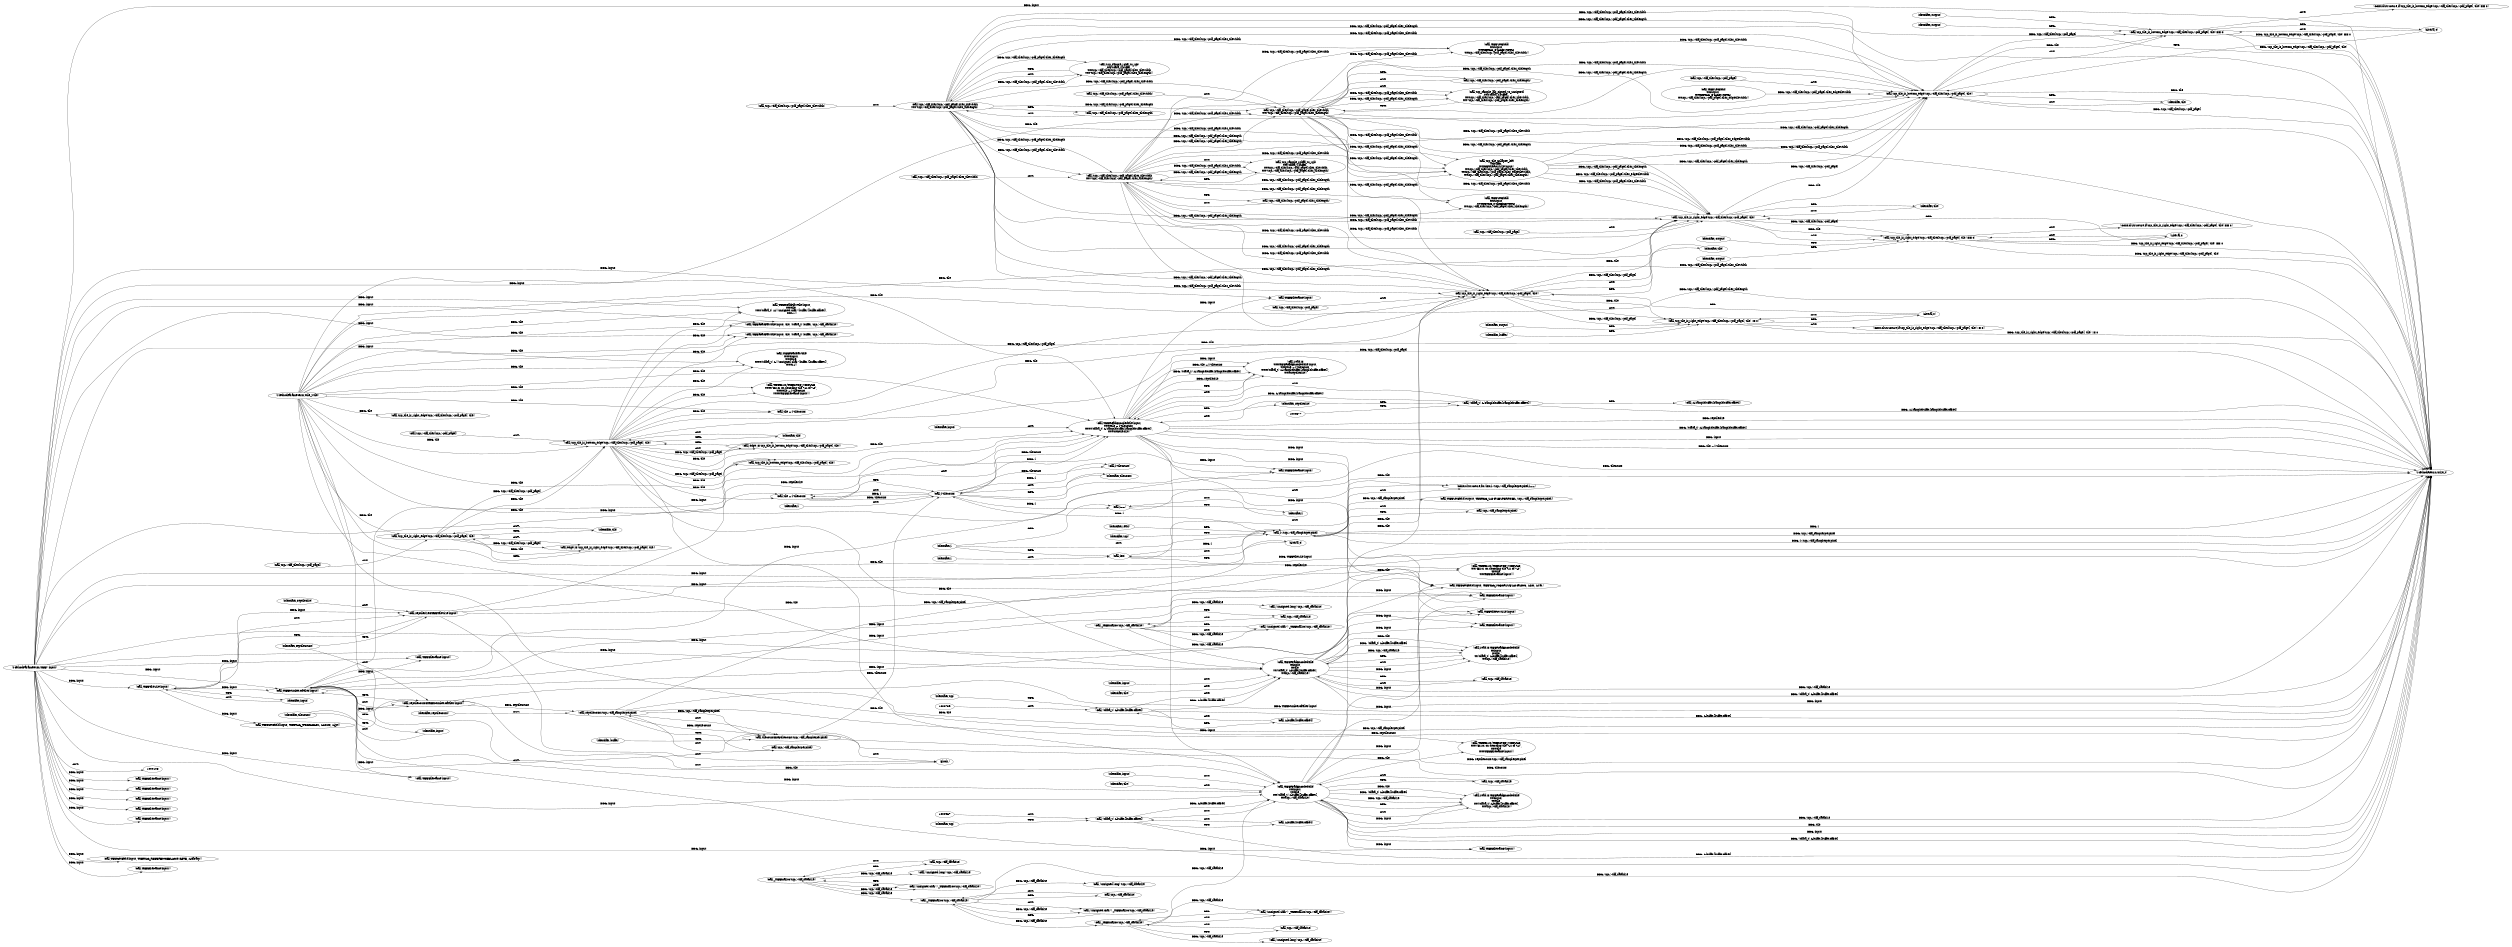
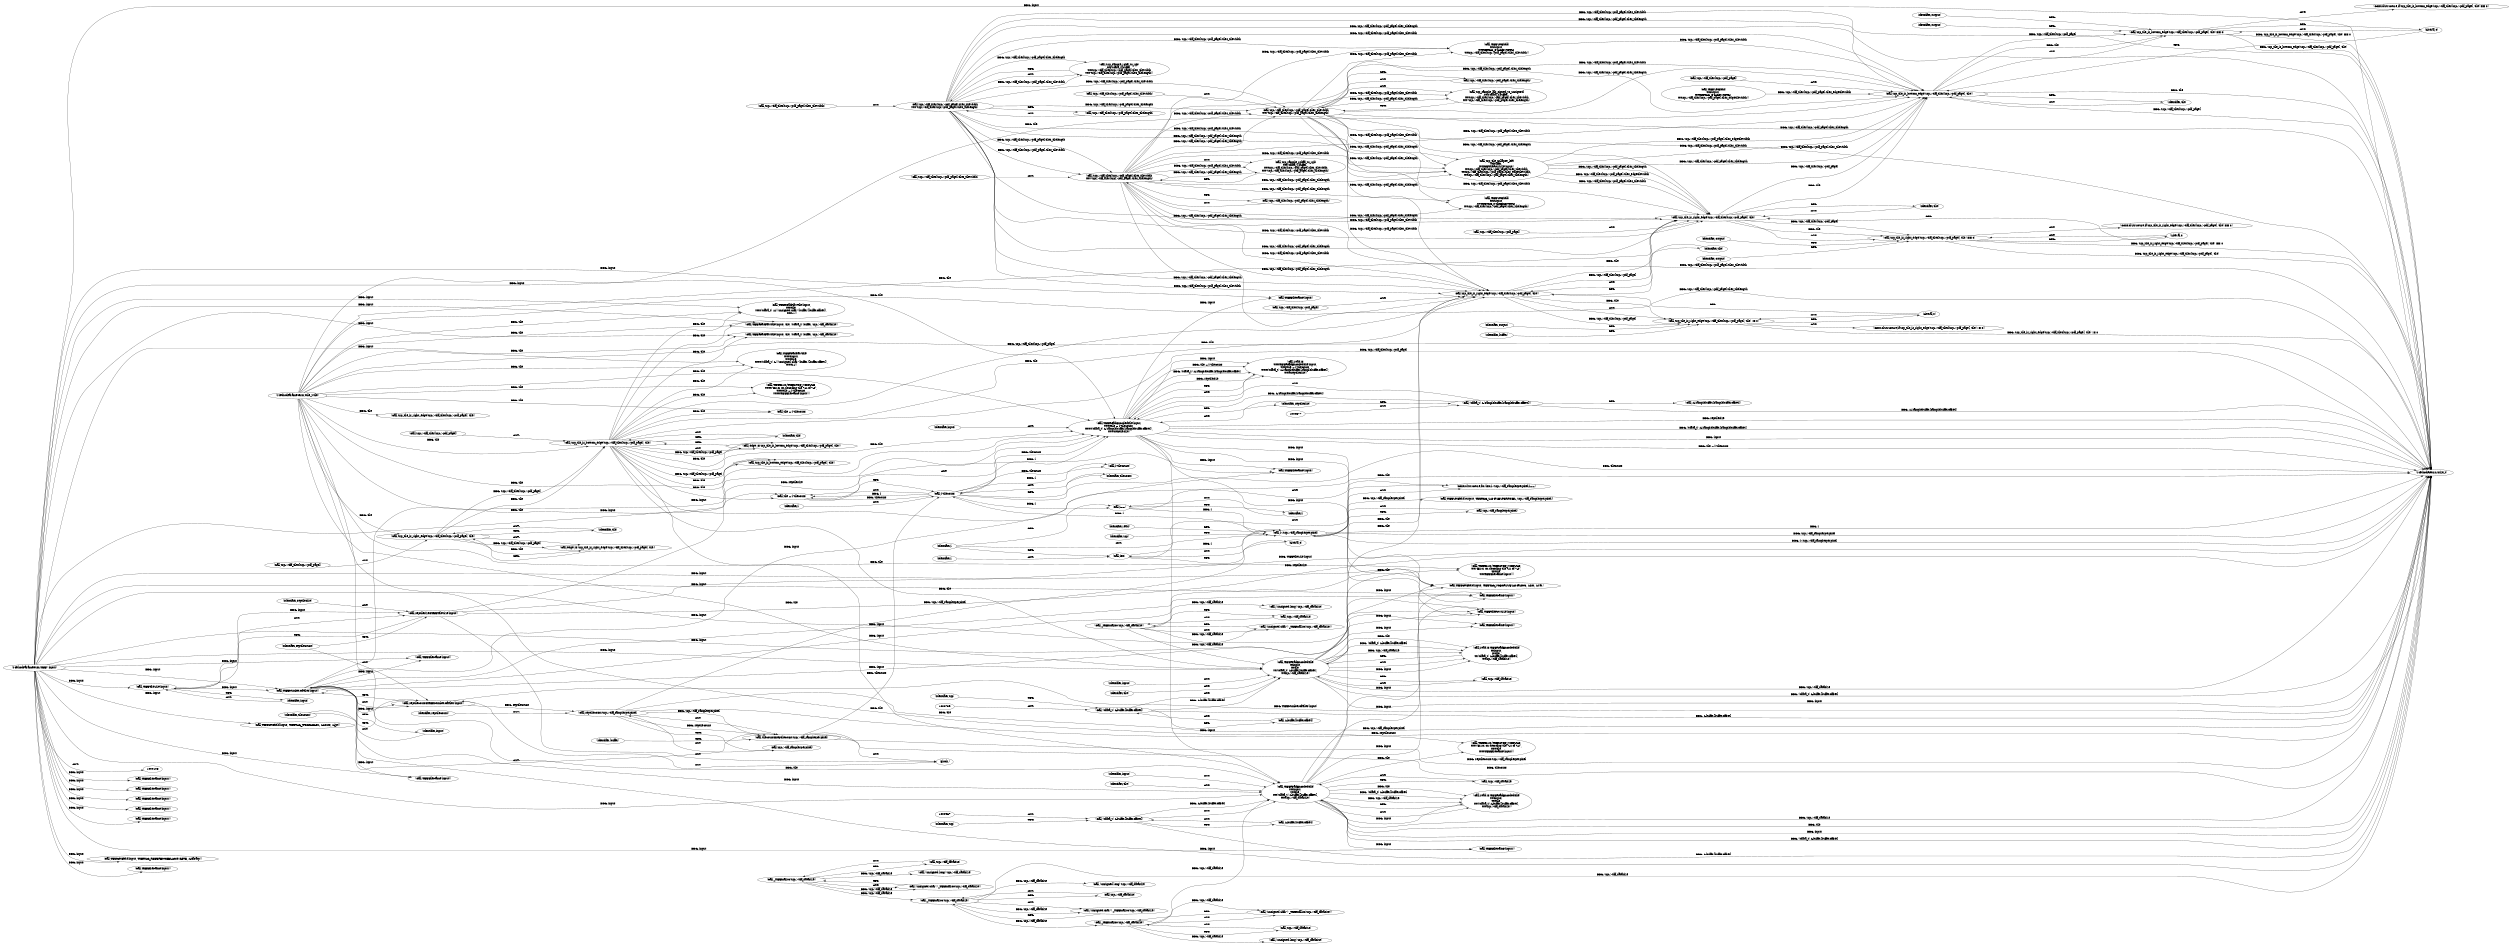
edge "1000877" -> "(Call,(tdata_t) &(samplebuffer[samplebufferoffset]))": label "CFG: " -> "AST: "
edge "(Call,i++)" -> "(Call,i<t2p->tiff_samplesperpixel)": added, label "DDG: i"
edge "(MethodParameterIn,TIFF* input)" -> "(Call,TIFFTileRowSize(input))": added, label "DDG: input"
edge "(Call,TIFFTileSize(input))" -> "(Call,TIFFGetField(input, TIFFTAG_JPEGTABLES, &count, &jpt))": now "(MethodParameterIn,TIFF* input)" -> "(Call,TIFFGetField(input, TIFFTAG_JPEGTABLES, &count, &jpt))"
